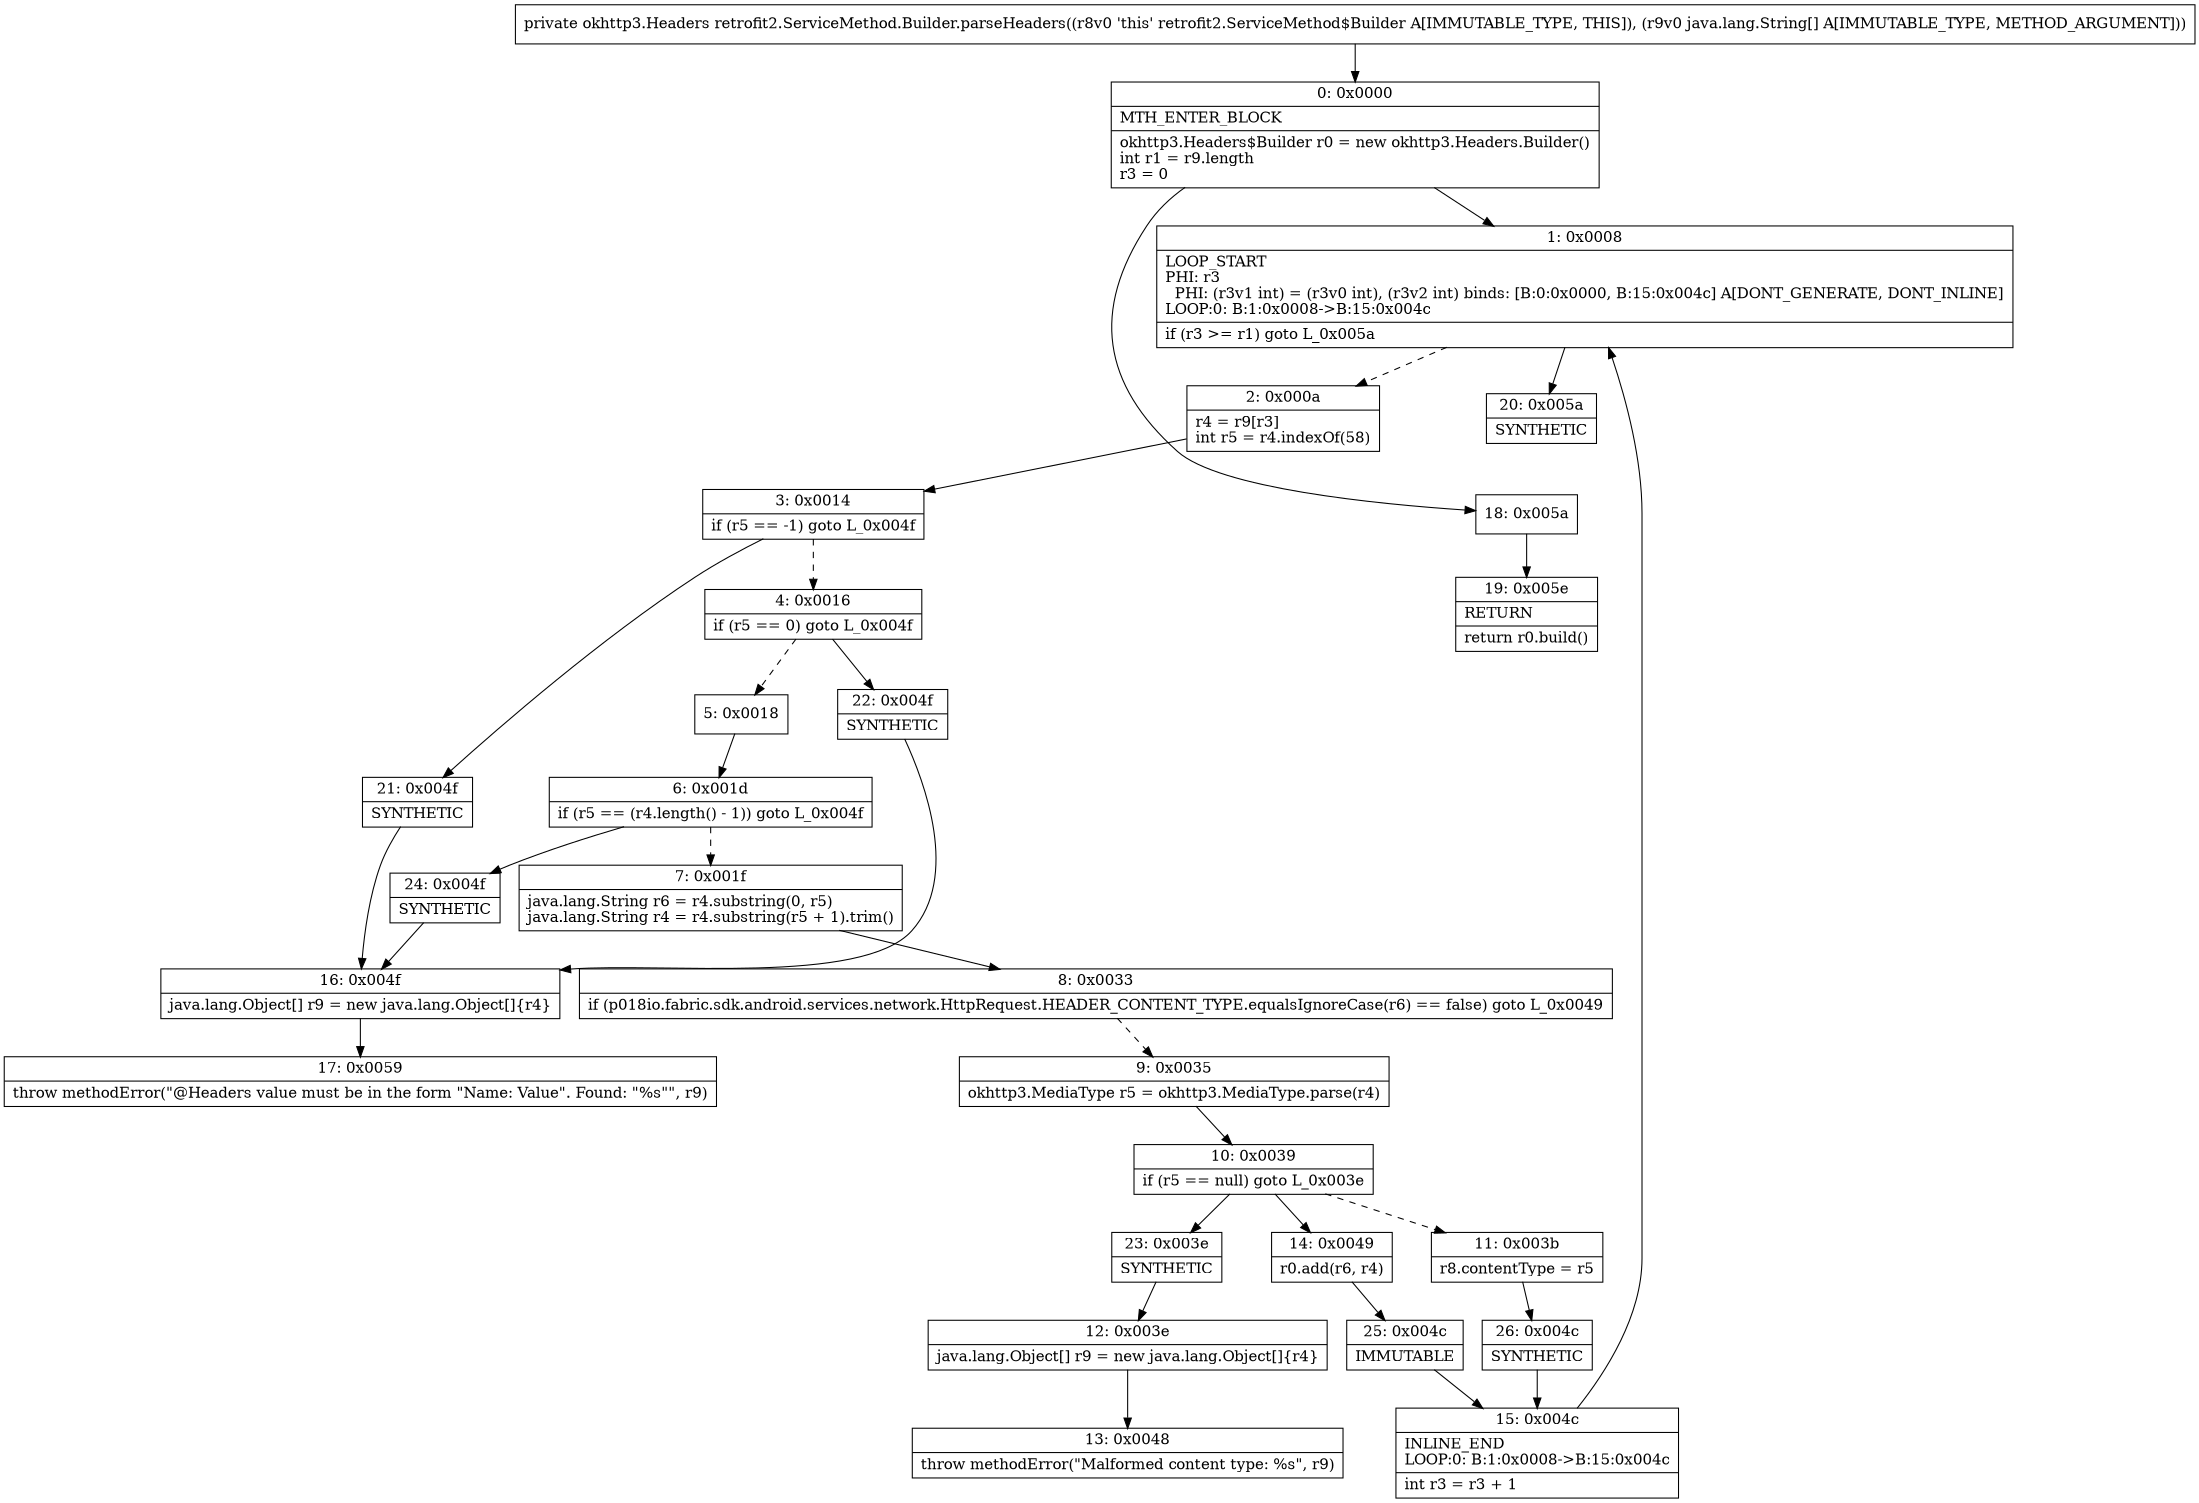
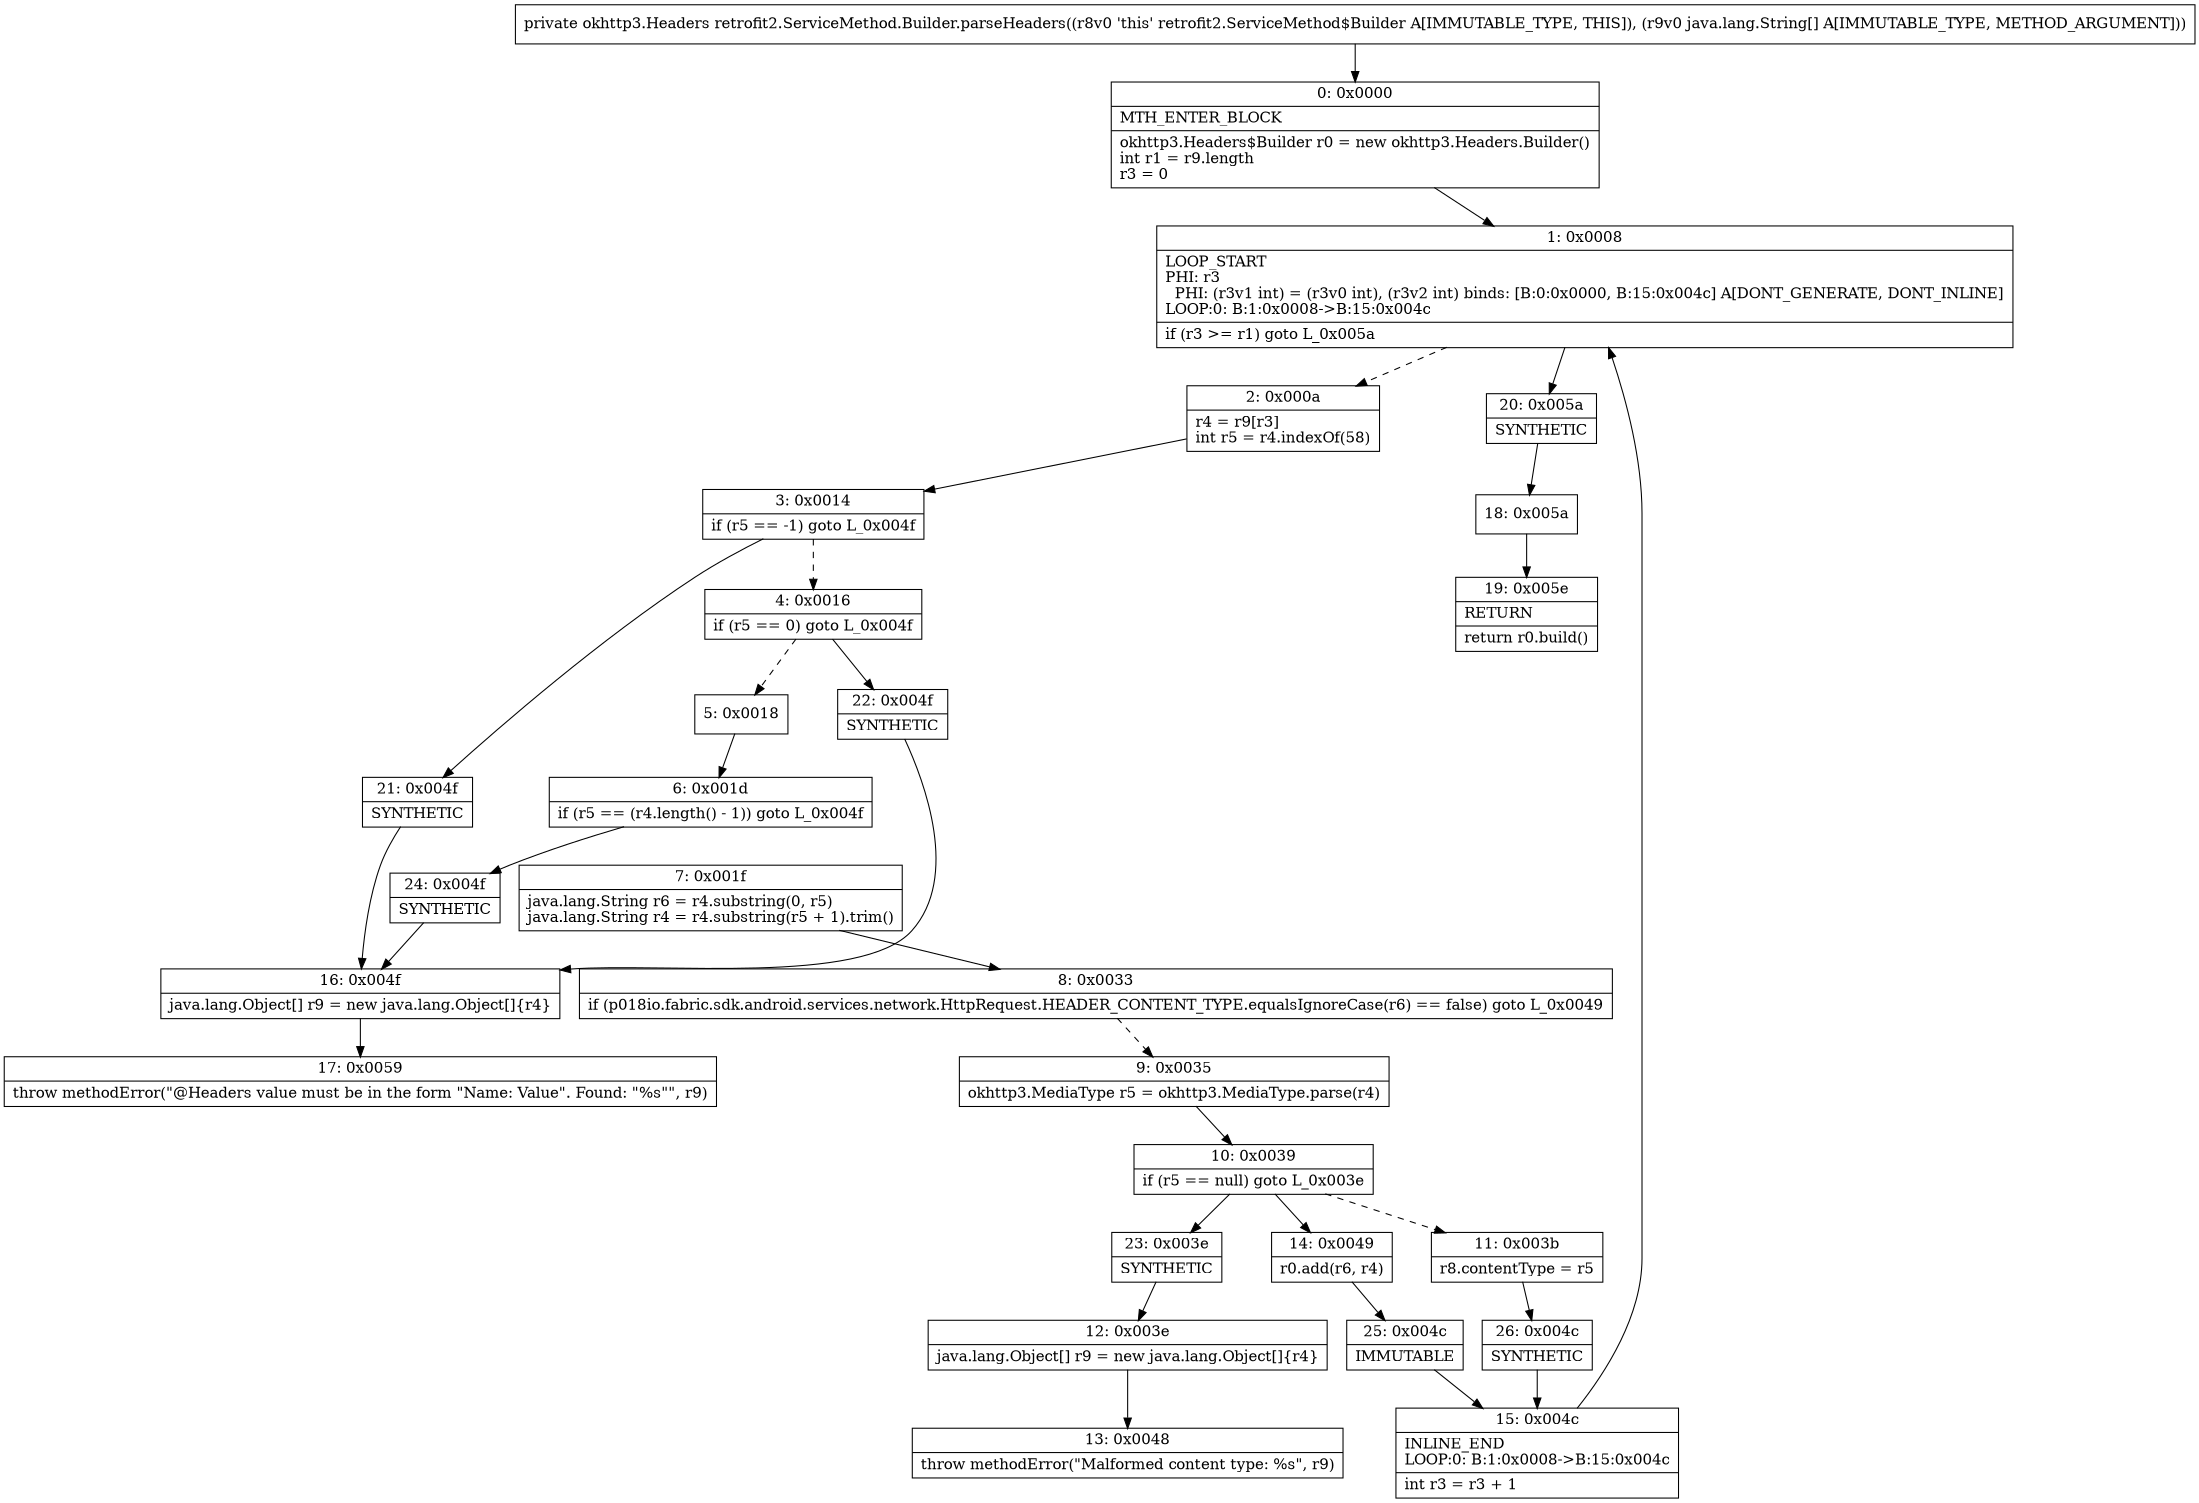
edge "0: 0x0000" -> "18: 0x005a": now "20: 0x005a" -> "18: 0x005a"
edge "6: 0x001d" -> "7: 0x001f": removed
